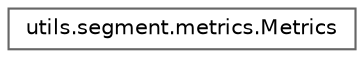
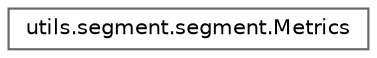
node "utils.segment.metrics.Metrics": label "utils.segment.metrics.Metrics" -> "utils.segment.segment.Metrics"
